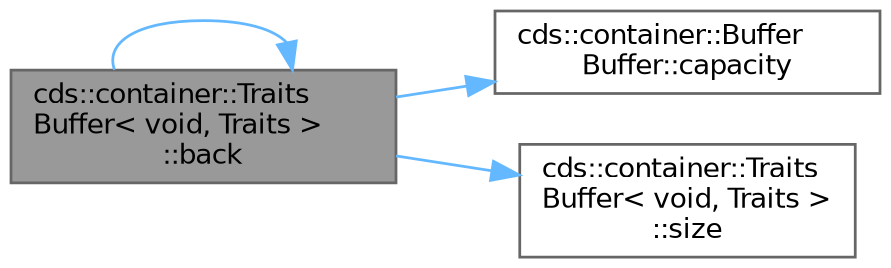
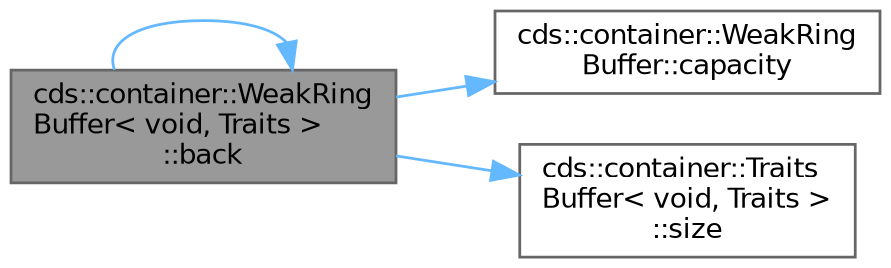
node "cds::container::Buffer Buffer::capacity": label "cds::container::Buffer Buffer::capacity" -> "cds::container::WeakRing Buffer::capacity"
node "cds::container::Traits Buffer< void, Traits > ::back": label "cds::container::Traits Buffer< void, Traits > ::back" -> "cds::container::WeakRing Buffer< void, Traits > ::back"
